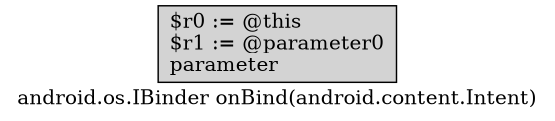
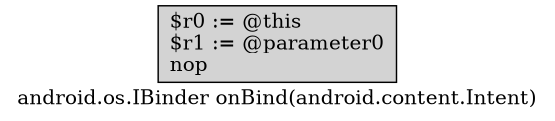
node "$r0 := @this $r1 := @parameter0 parameter": label "$r0 := @this $r1 := @parameter0 parameter" -> "$r0 := @this $r1 := @parameter0 nop"
